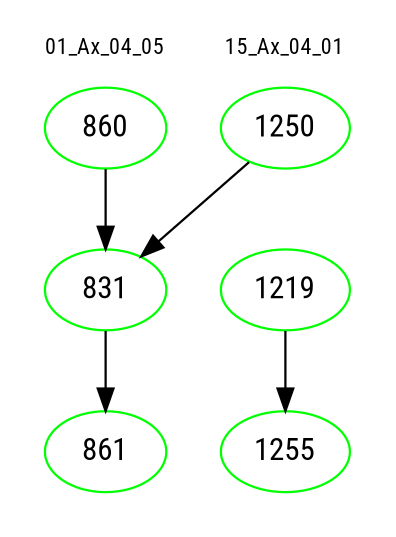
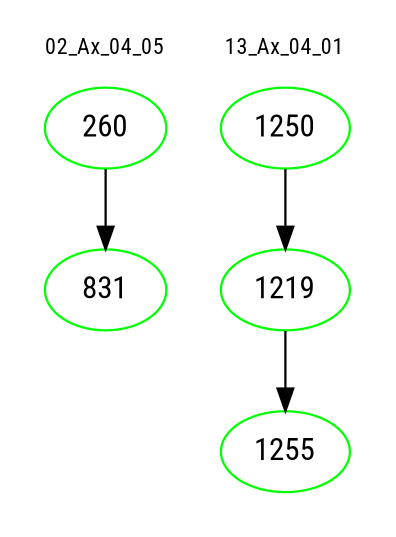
cluster "01_Ax_04_05": label "01_Ax_04_05" -> "02_Ax_04_05"
cluster "15_Ax_04_01": label "15_Ax_04_01" -> "13_Ax_04_01"
node "860": label "860" -> "260"
edge "1250" -> "831": now "1250" -> "1219"
node "861": removed
